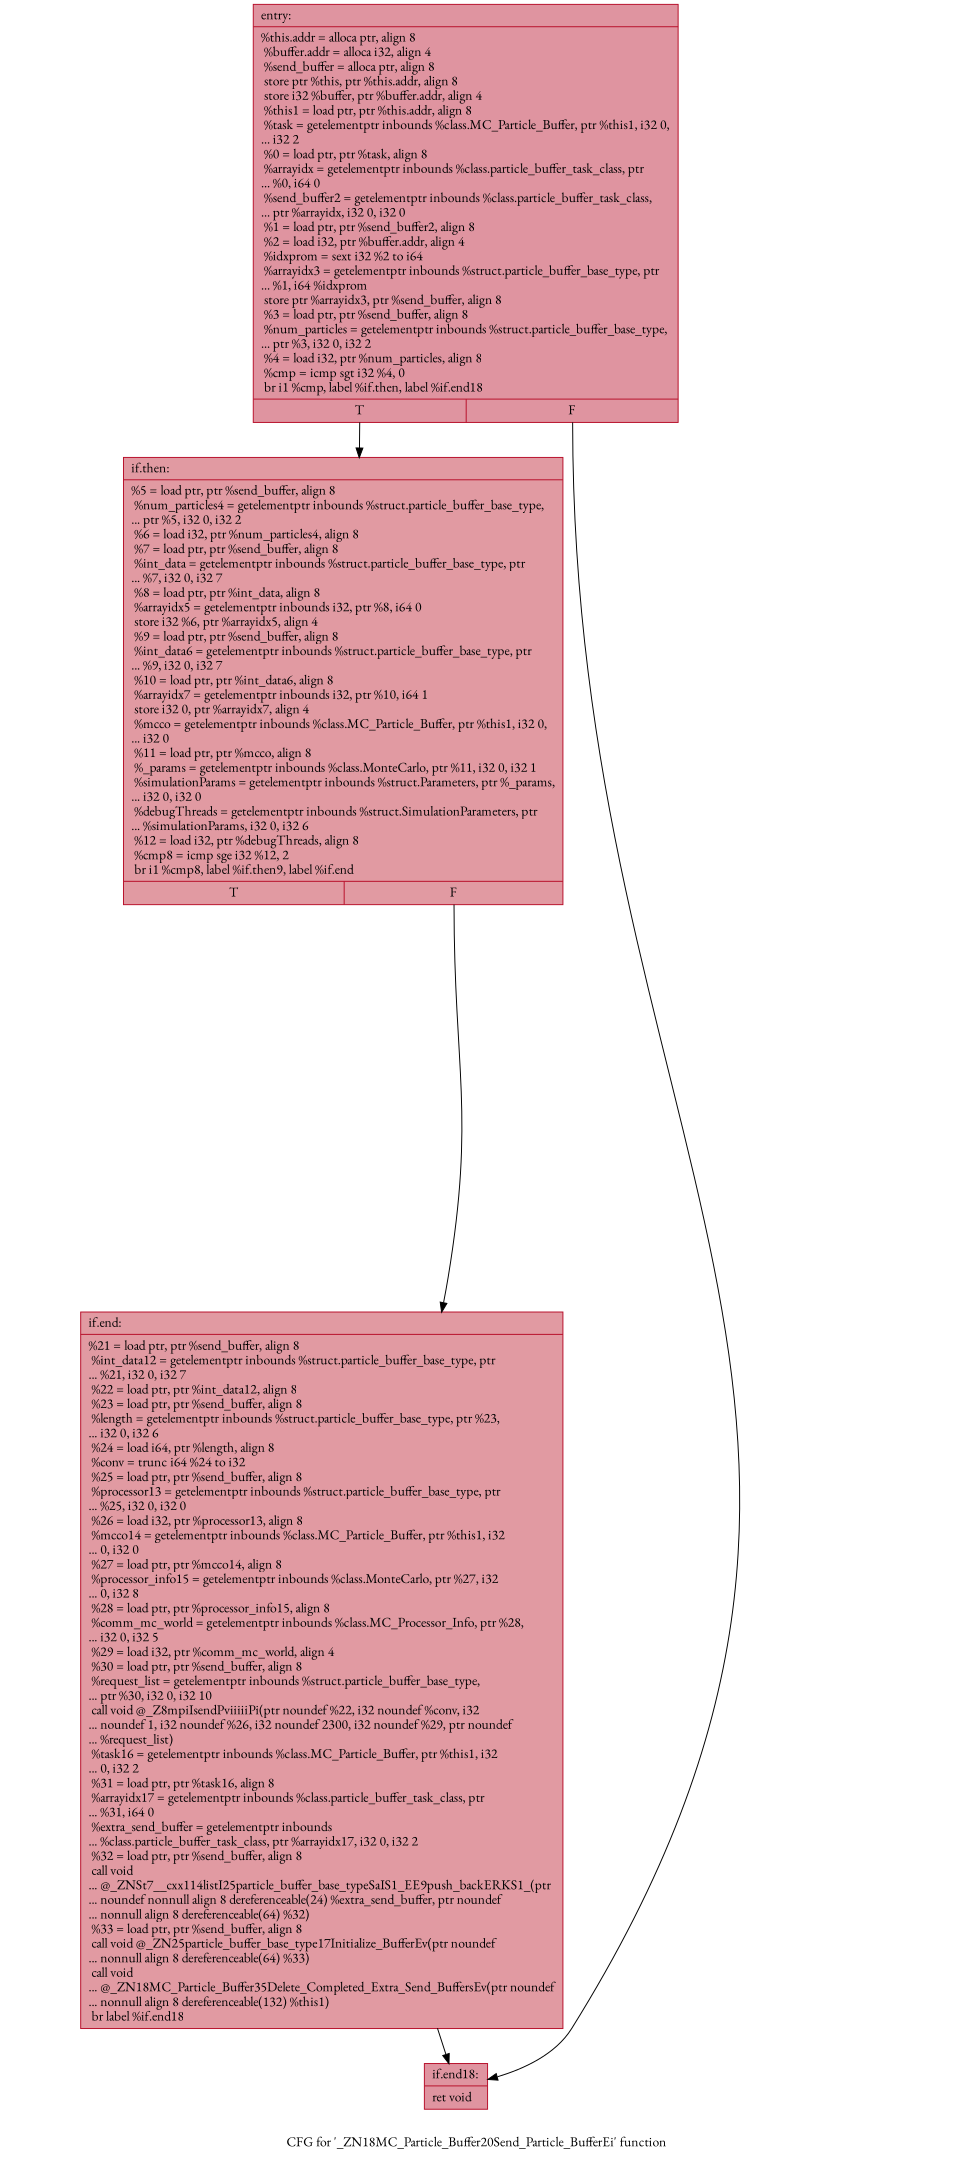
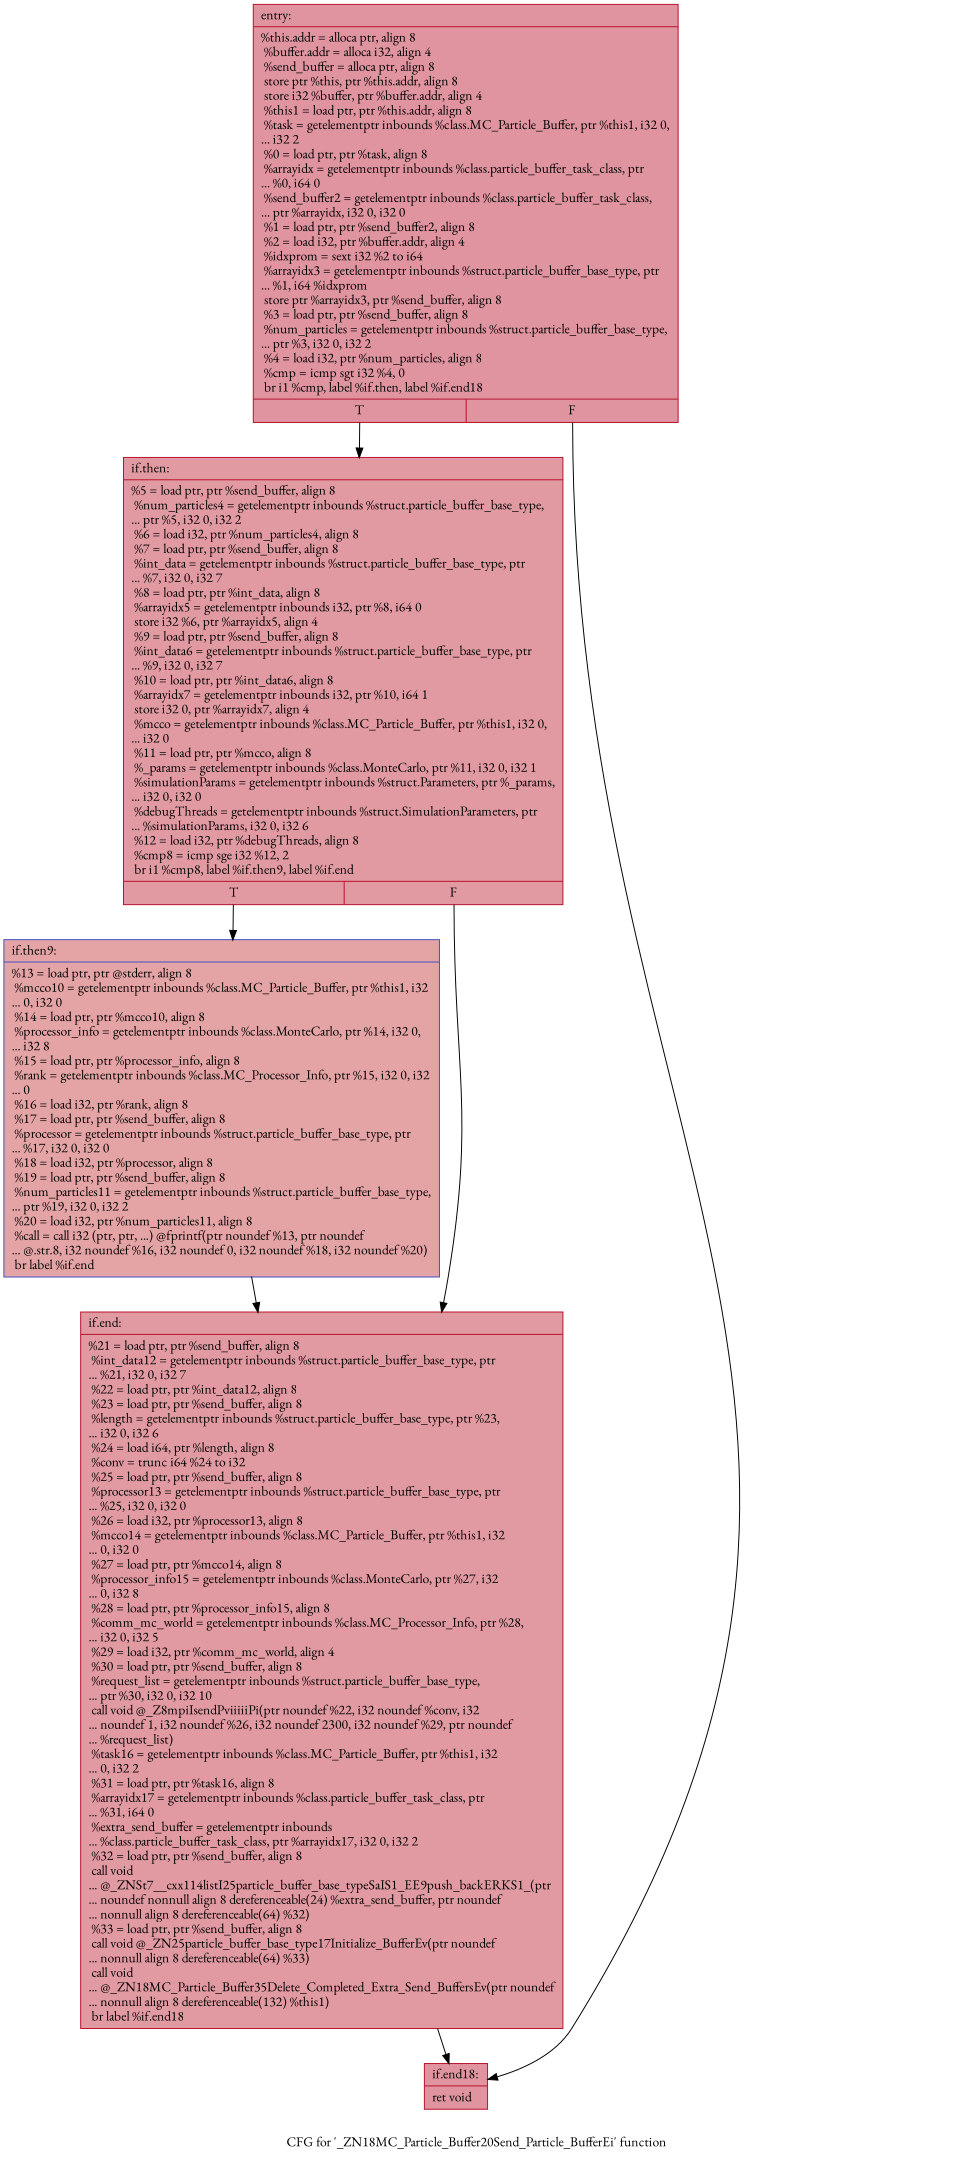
node "if.then9:": added
